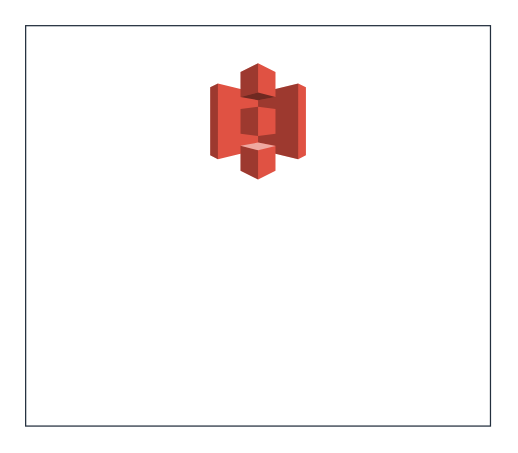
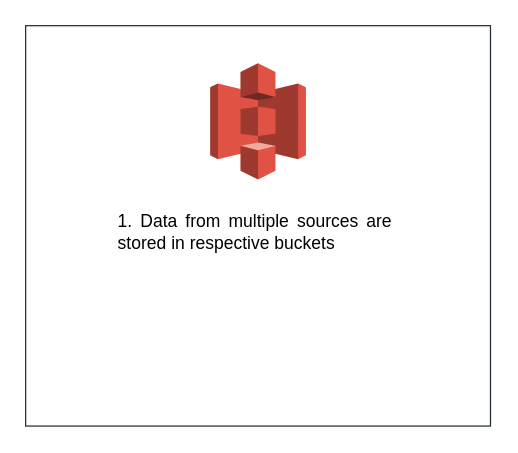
node "1. Data from multiple sources are stored in respective buckets": added
